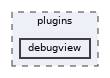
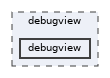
cluster "plugins": label "plugins" -> "debugview"
